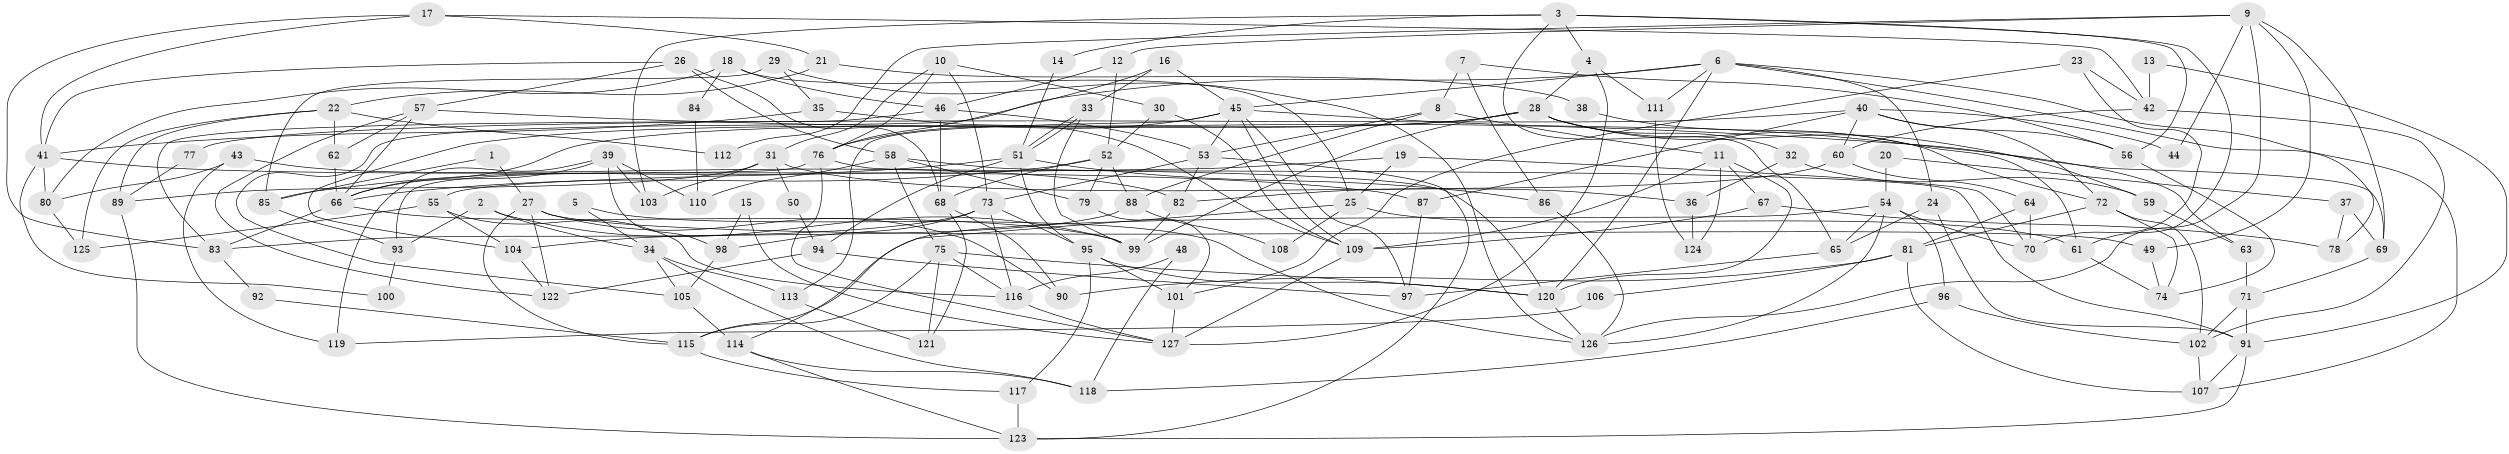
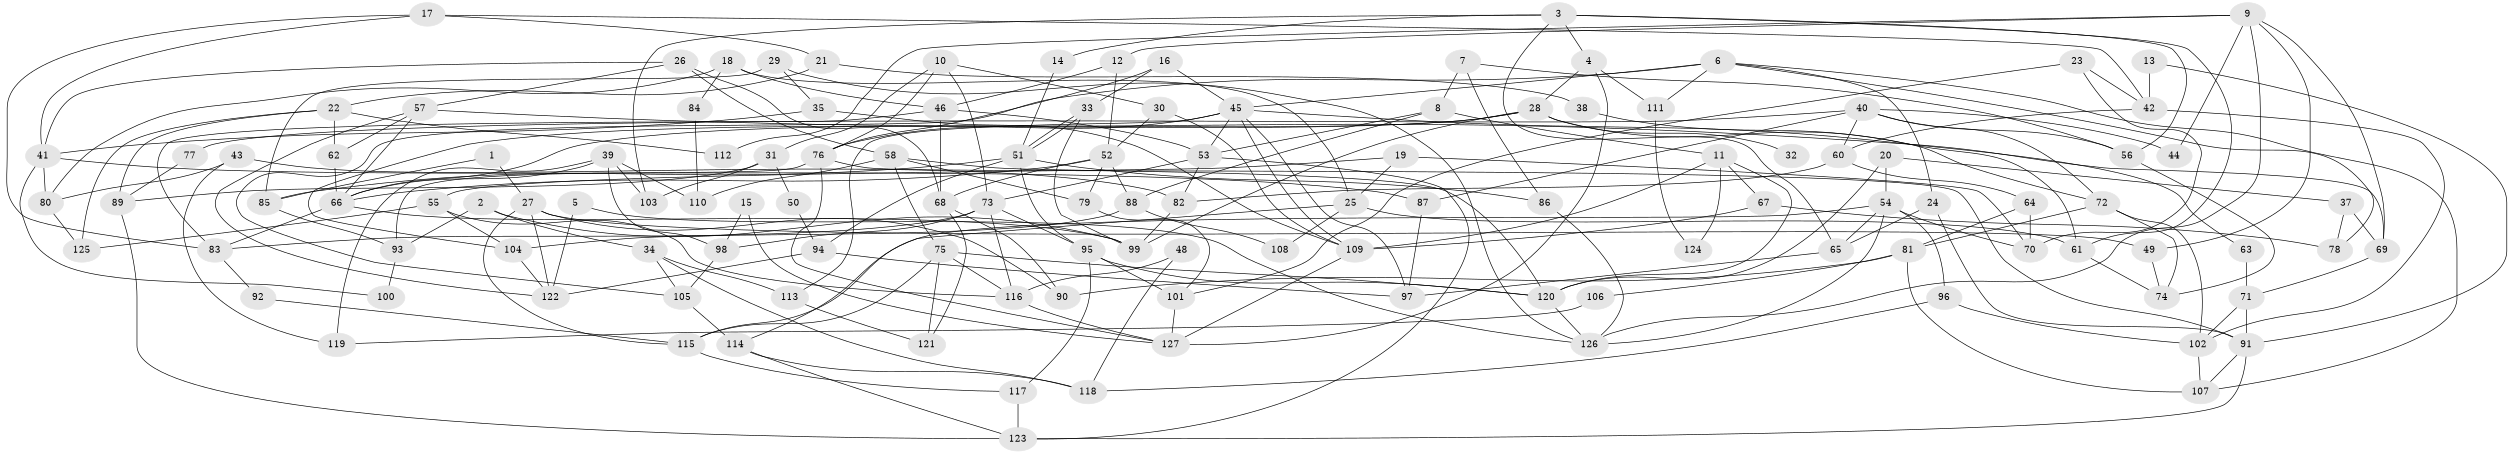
edge "6" -- "120": now "20" -- "120"
node "36": removed
node "59": removed
edge "5" -- "34": now "5" -- "122"
